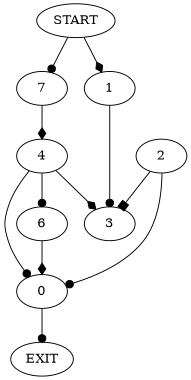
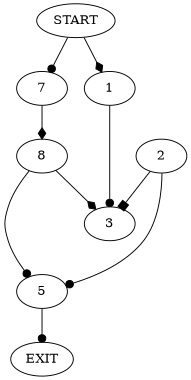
node "4": label "4" -> "8"
node "6": removed
node "0": label "0" -> "5"
